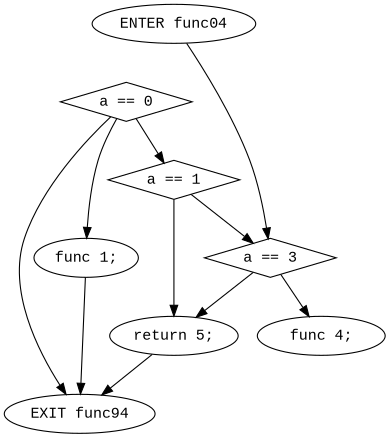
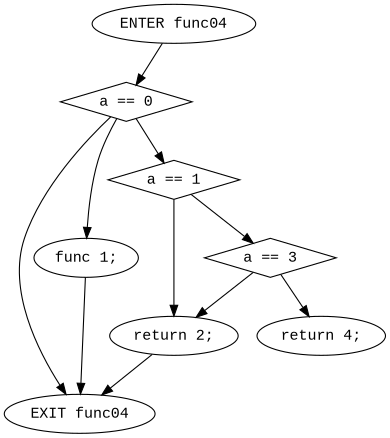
edge "ENTER func04" -> "a == 3": now "ENTER func04" -> "a == 0"
node "return 5;": label "return 5;" -> "return 2;"
node "func 4;": label "func 4;" -> "return 4;"
node "EXIT func94": label "EXIT func94" -> "EXIT func04"
